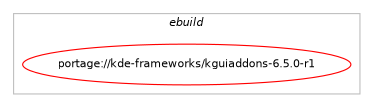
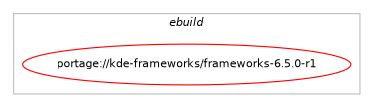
node "portage://kde-frameworks/kguiaddons-6.5.0-r1": label "portage://kde-frameworks/kguiaddons-6.5.0-r1" -> "portage://kde-frameworks/frameworks-6.5.0-r1"
